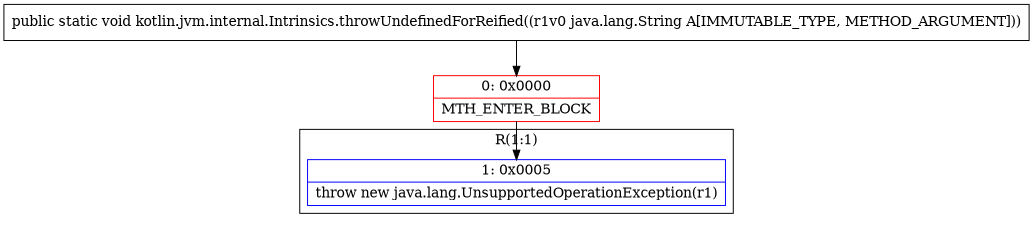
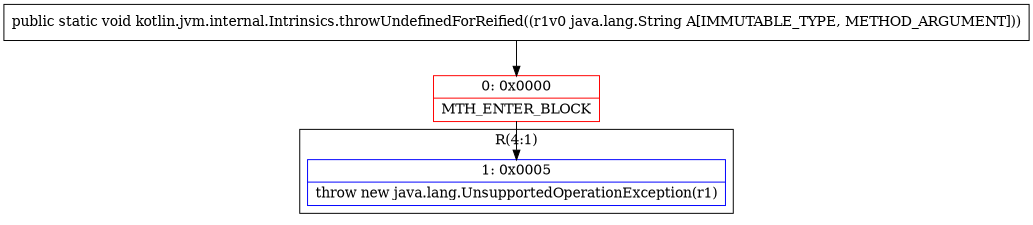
cluster "R(1:1)": label "R(1:1)" -> "R(4:1)"
